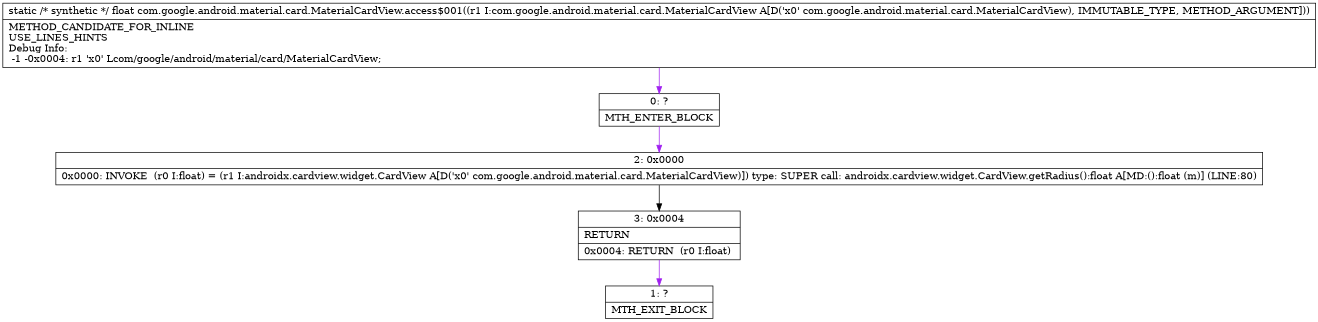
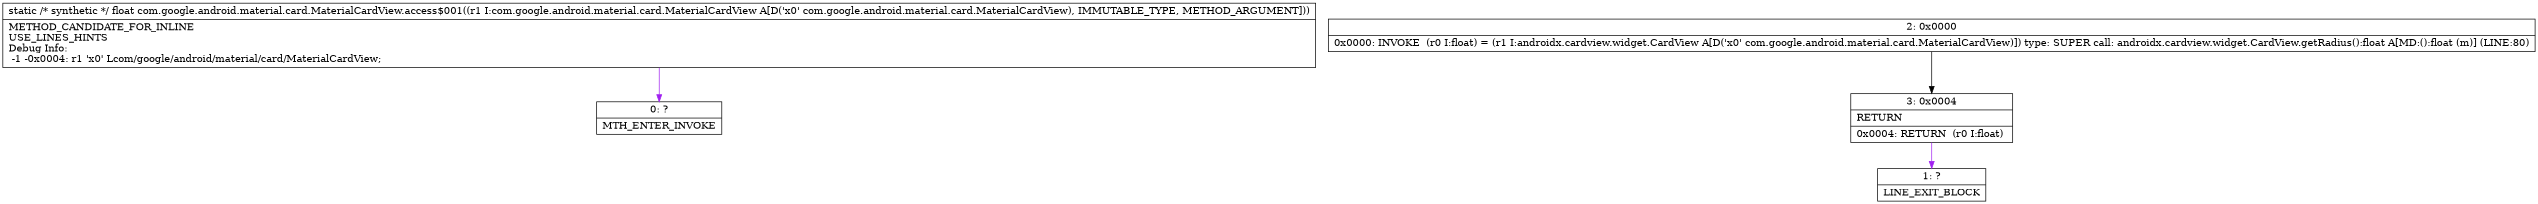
node "0: ?": text "MTH_ENTER_BLOCK" -> "MTH_ENTER_INVOKE"
edge "0: ?" -> "2: 0x0000": removed
node "1: ?": text "MTH_EXIT_BLOCK" -> "LINE_EXIT_BLOCK"
